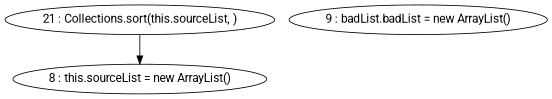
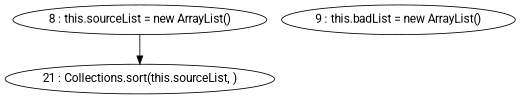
node "9 : badList.badList = new ArrayList()": label "9 : badList.badList = new ArrayList()" -> "9 : this.badList = new ArrayList()"
edge "21 : Collections.sort(this.sourceList, )" -> "8 : this.sourceList = new ArrayList()": reversed
